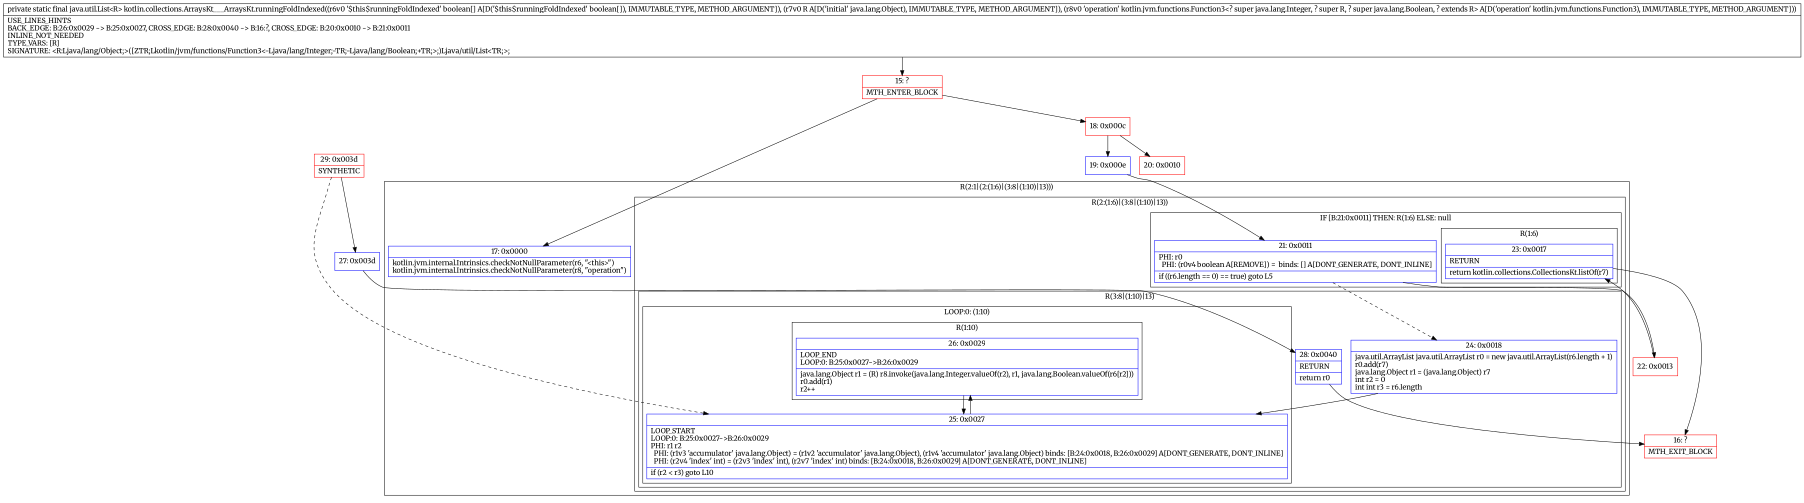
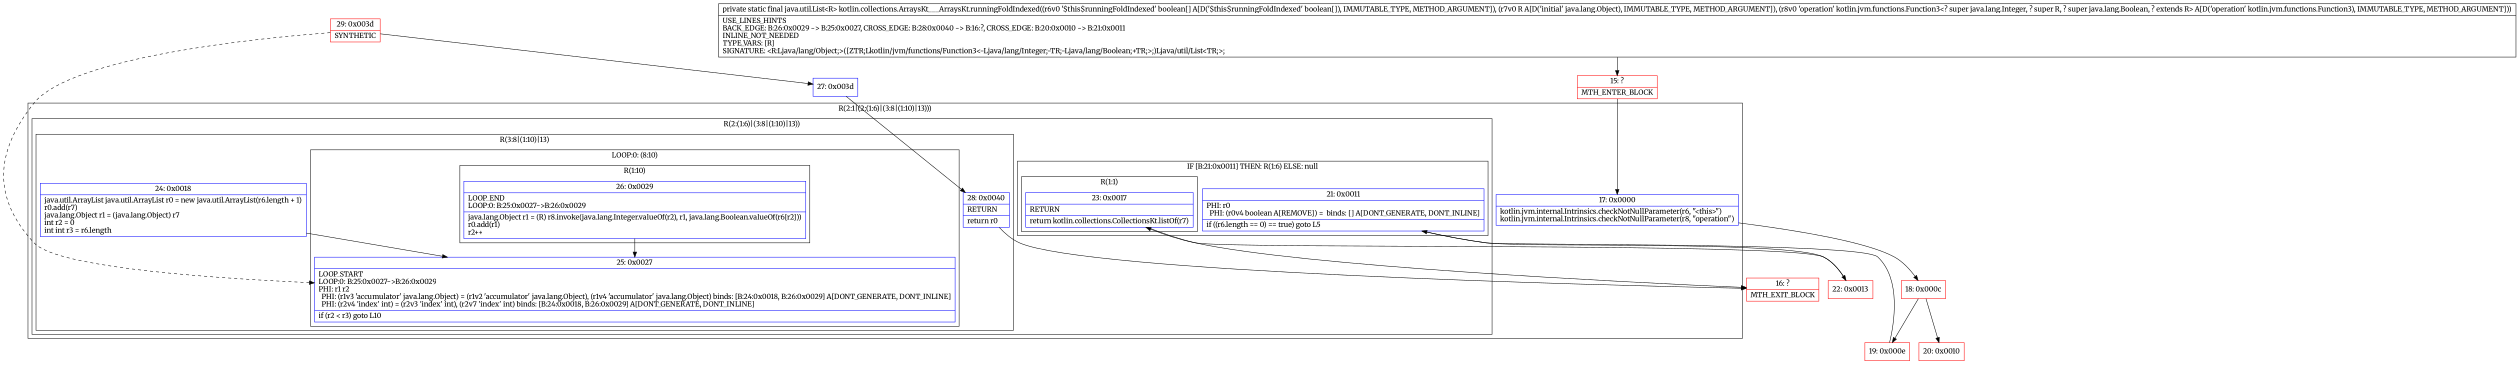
edge "15: ?" -> "18: 0x000c": now "17: 0x0000" -> "18: 0x000c"
node "19: 0x000e": color blue -> red
cluster "R(1:6)": label "R(1:6)" -> "R(1:1)"
edge "21: 0x0011" -> "24: 0x0018": removed
cluster "LOOP:0: (1:10)": label "LOOP:0: (1:10)" -> "LOOP:0: (8:10)"
edge "25: 0x0027" -> "26: 0x0029": removed
